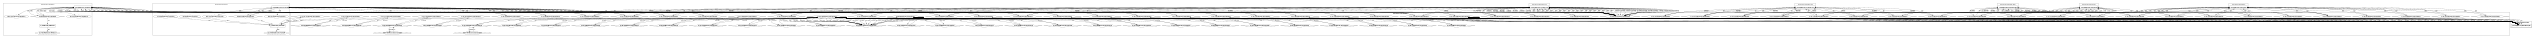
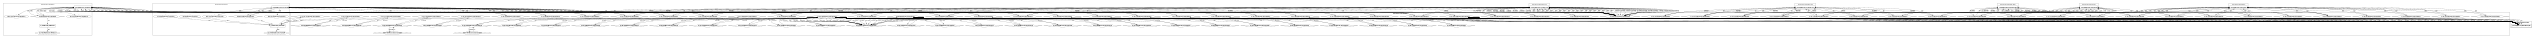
edge "1_fwatchdog#ServerID_667d78fb58-847xt" -> "10.1.80.1:57124#ServerID_OuterContainerID": added, label "RESPONSE"
